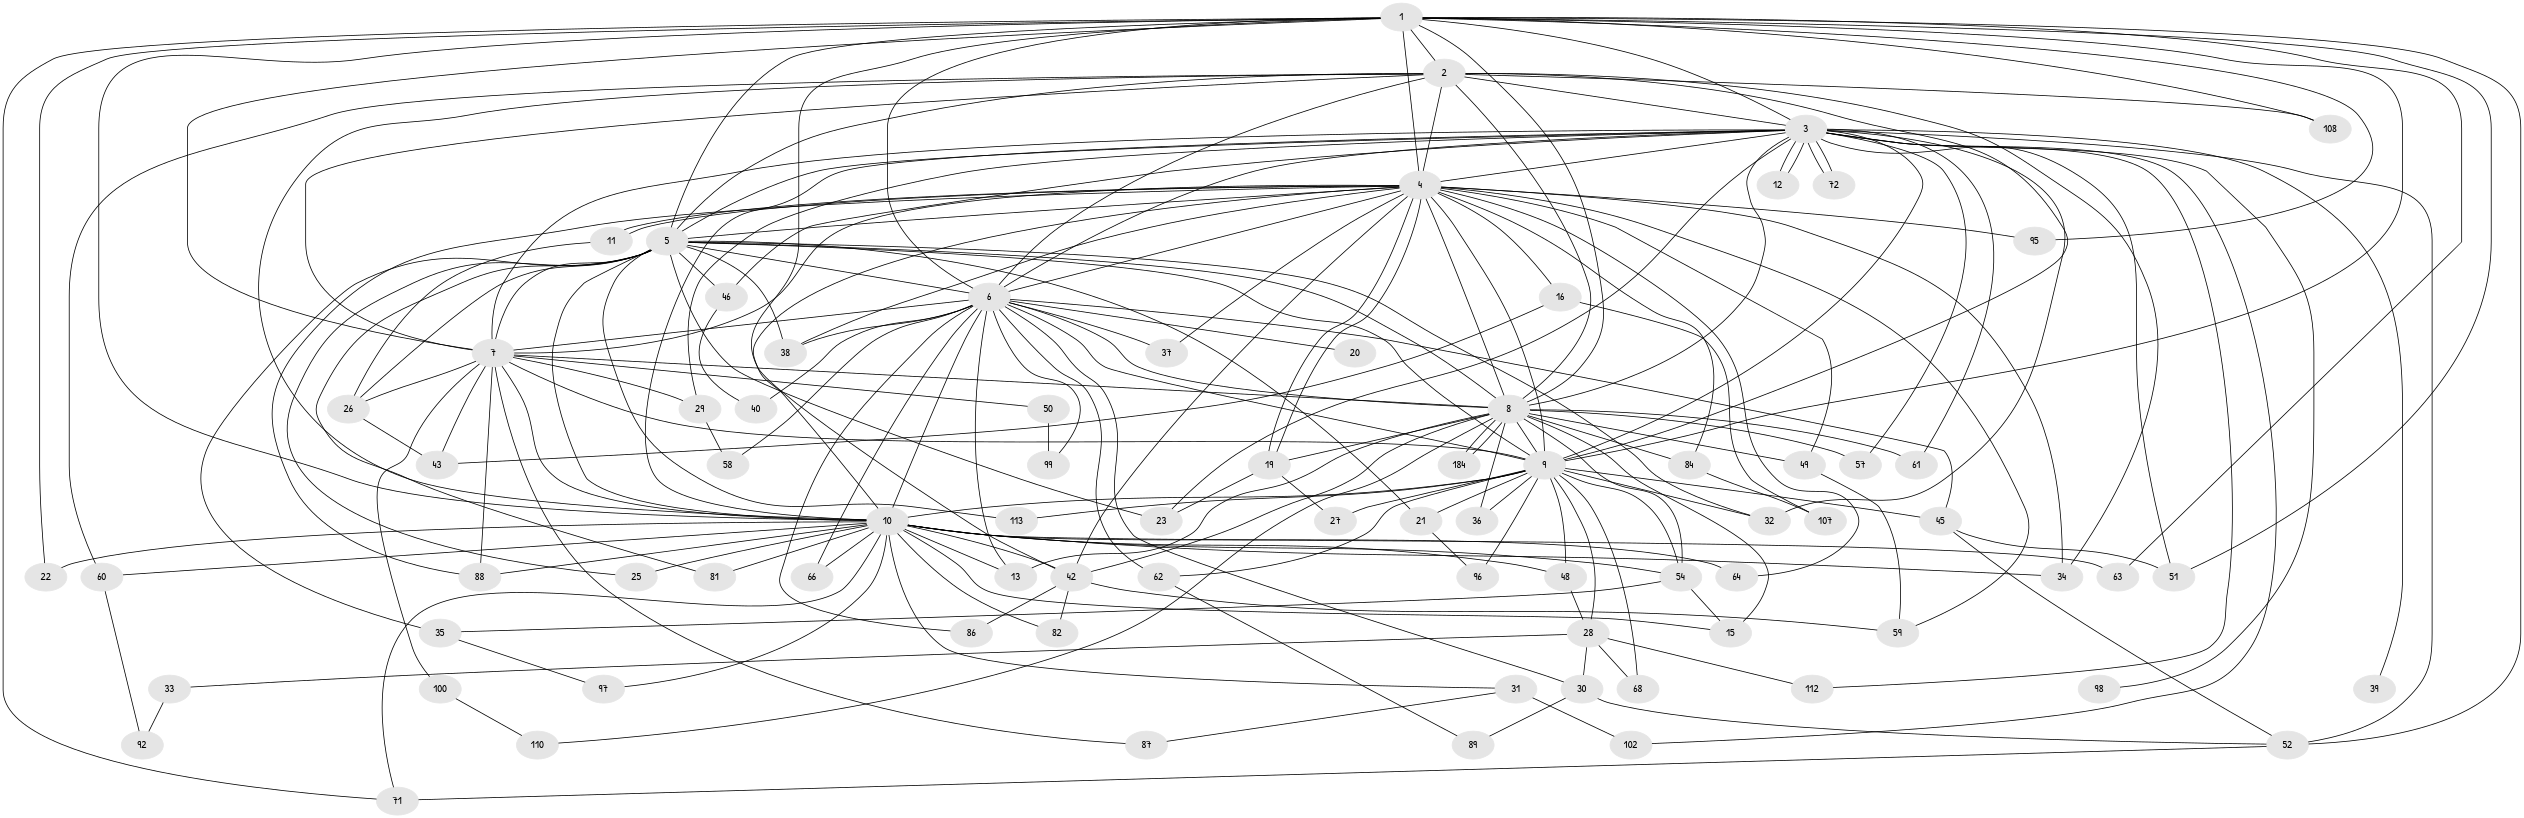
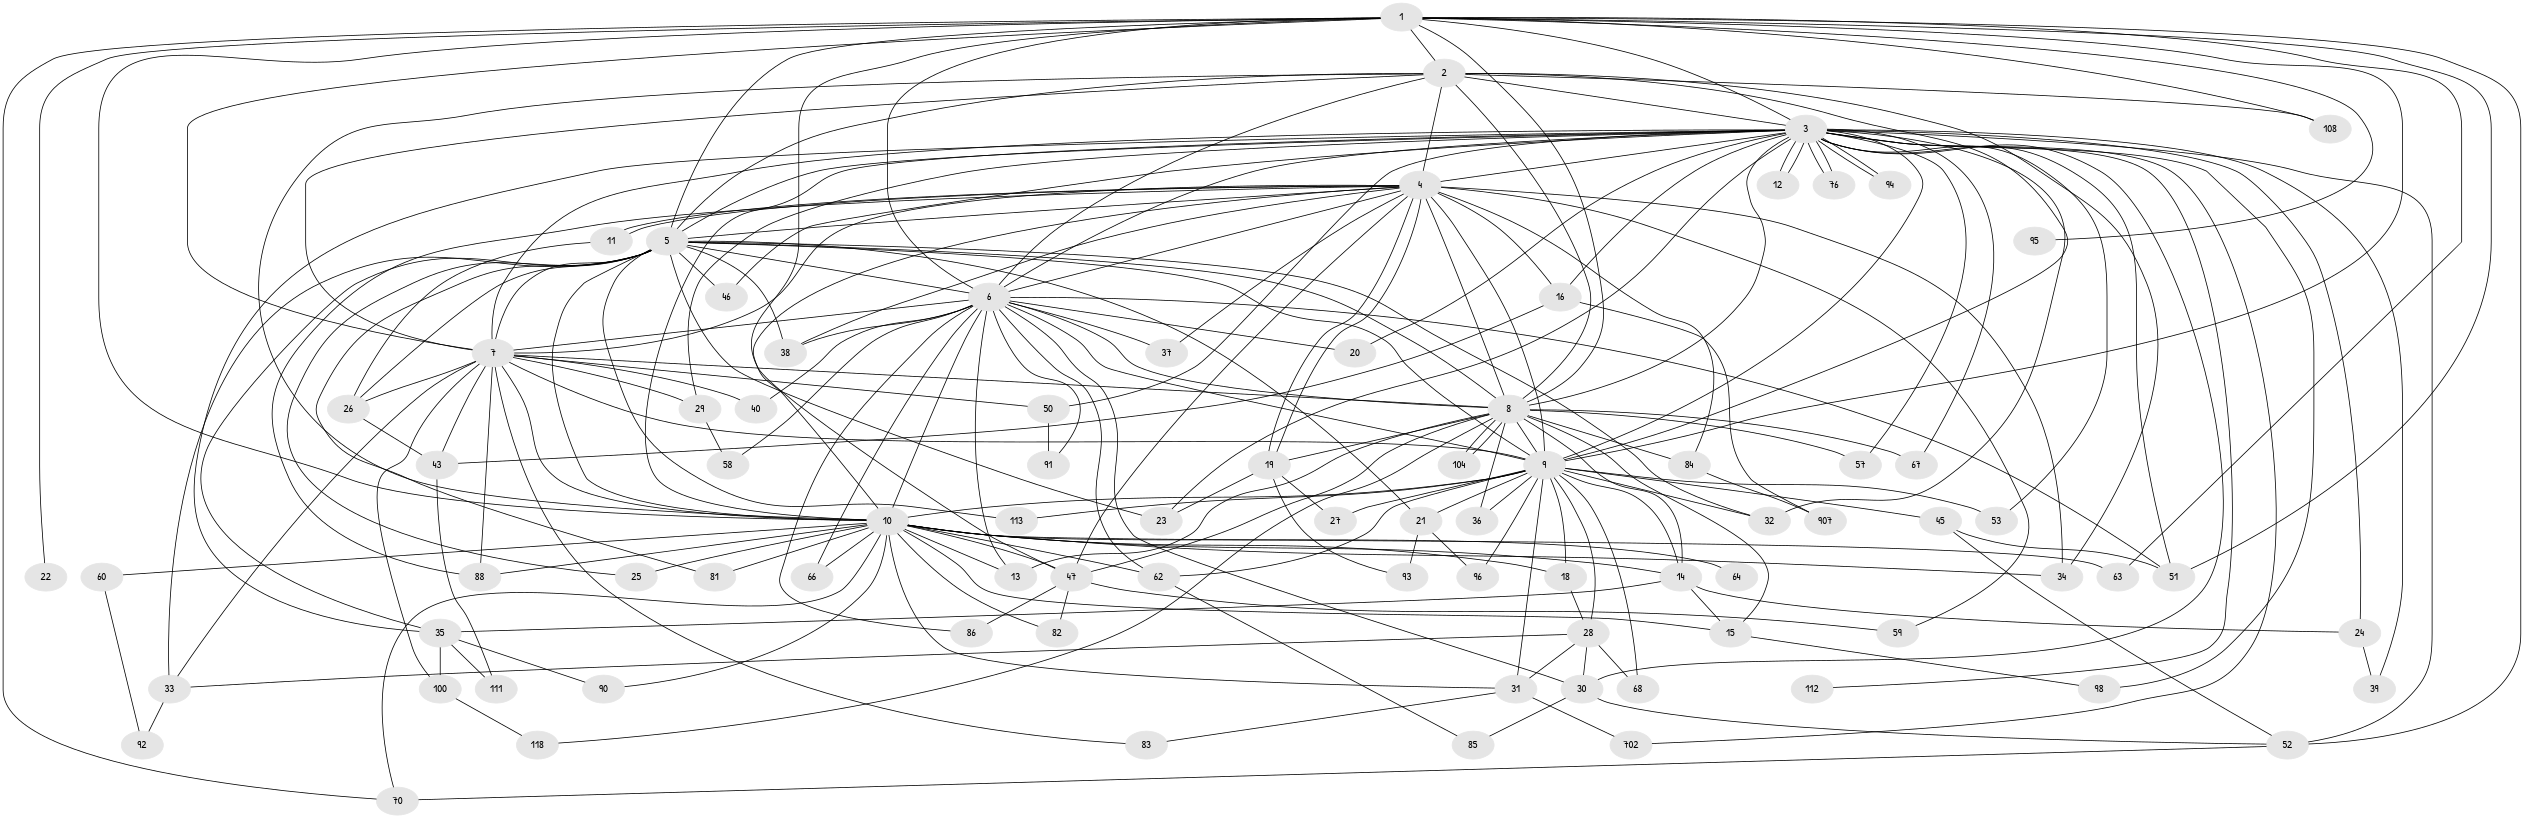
edge "2" -- "60": removed
edge "1" -- "4": removed
edge "3" -- "35": added
edge "3" -- "50": added
node "72": label "72" -> "76"
node "94": added
edge "3" -- "16": added
edge "4" -- "95": removed
edge "3" -- "20": added
edge "5" -- "33": added
edge "46" -- "40": now "7" -- "40"
edge "6" -- "45": now "6" -- "51"
edge "4" -- "64": removed
node "99": label "99" -> "91"
node "184": label "184" -> "104"
node "49": removed
node "61": label "61" -> "67"
edge "7" -- "33": added
node "107": label "107" -> "907"
node "53": added
edge "10" -- "22": now "10" -- "62"
edge "3" -- "30": added
node "42": label "42" -> "47"
node "93": added
edge "9" -- "31": added
node "48": label "48" -> "18"
node "54": label "54" -> "14"
node "24": added
edge "35" -- "100": added
edge "28" -- "112": now "28" -- "31"
edge "15" -- "98": added
node "111": added
node "97": label "97" -> "90"
node "110": label "110" -> "118"
node "87": label "87" -> "83"
node "89": label "89" -> "85"
node "102": label "102" -> "702"
node "71": label "71" -> "70"
